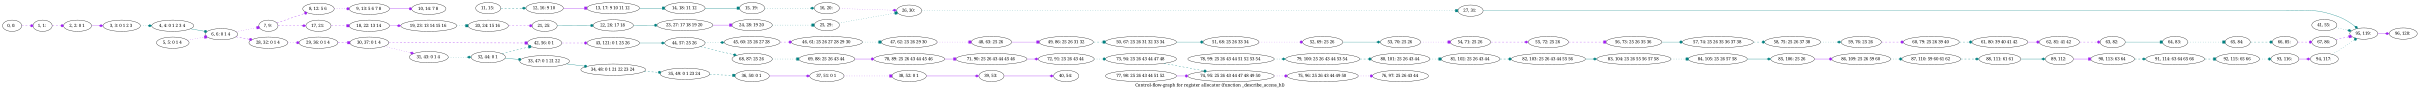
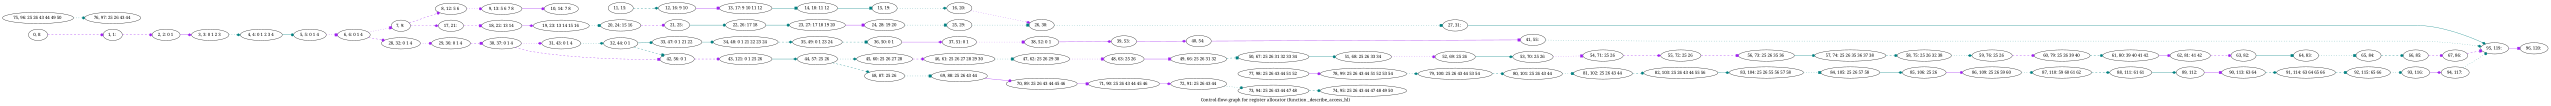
edge "4, 4: 0 1 2 3 4" -> "6, 6: 0 1 4": now "4, 4: 0 1 2 3 4" -> "5, 5: 0 1 4"
edge "95, 119:" -> "96, 120:": arrowhead diamond -> box
edge "40, 54:" -> "41, 55:": added
node "49, 86: 25 26 31 32": label "49, 86: 25 26 31 32" -> "49, 66: 25 26 31 32"
node "58, 75: 25 26 37 38": label "58, 75: 25 26 37 38" -> "58, 75: 25 26 32 38"
edge "34, 48: 0 1 21 22 23 24" -> "35, 49: 0 1 23 24": arrowhead dot -> diamond
edge "77, 98: 25 26 43 44 51 52" -> "74, 95: 25 26 43 44 47 48 49 50": now "77, 98: 25 26 43 44 51 52" -> "78, 99: 25 26 43 44 51 52 53 54"
edge "74, 95: 25 26 43 44 47 48 49 50" -> "75, 96: 25 26 43 44 49 50": removed
edge "75, 96: 25 26 43 44 49 50" -> "76, 97: 25 26 43 44": color purple -> teal
